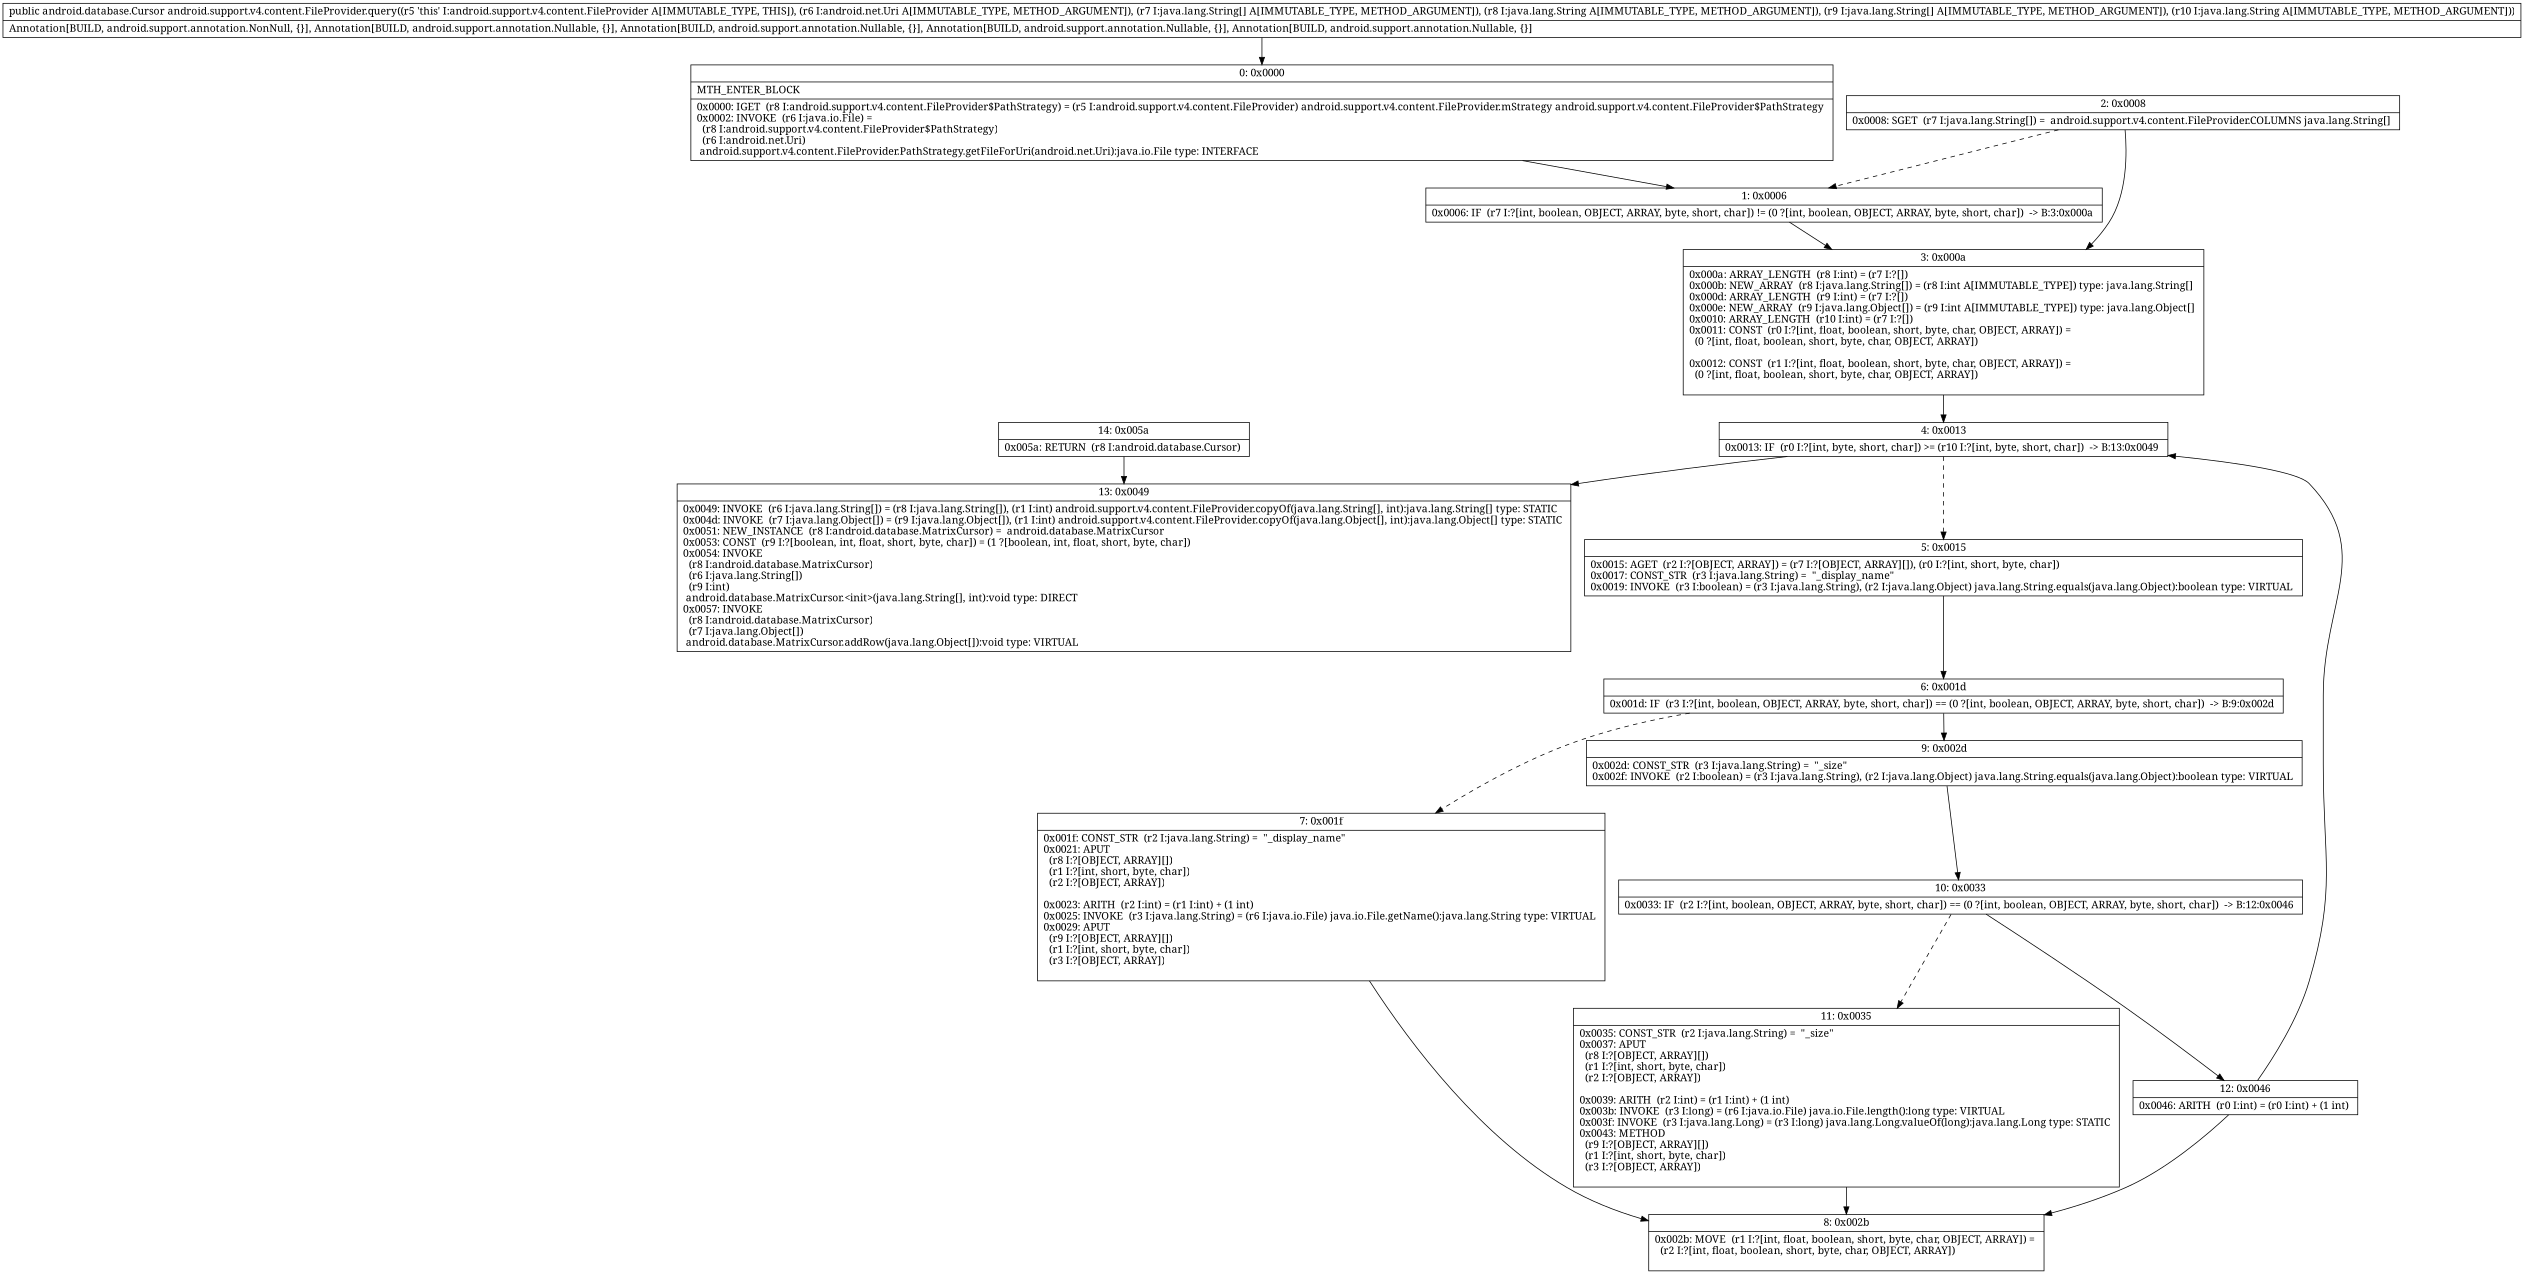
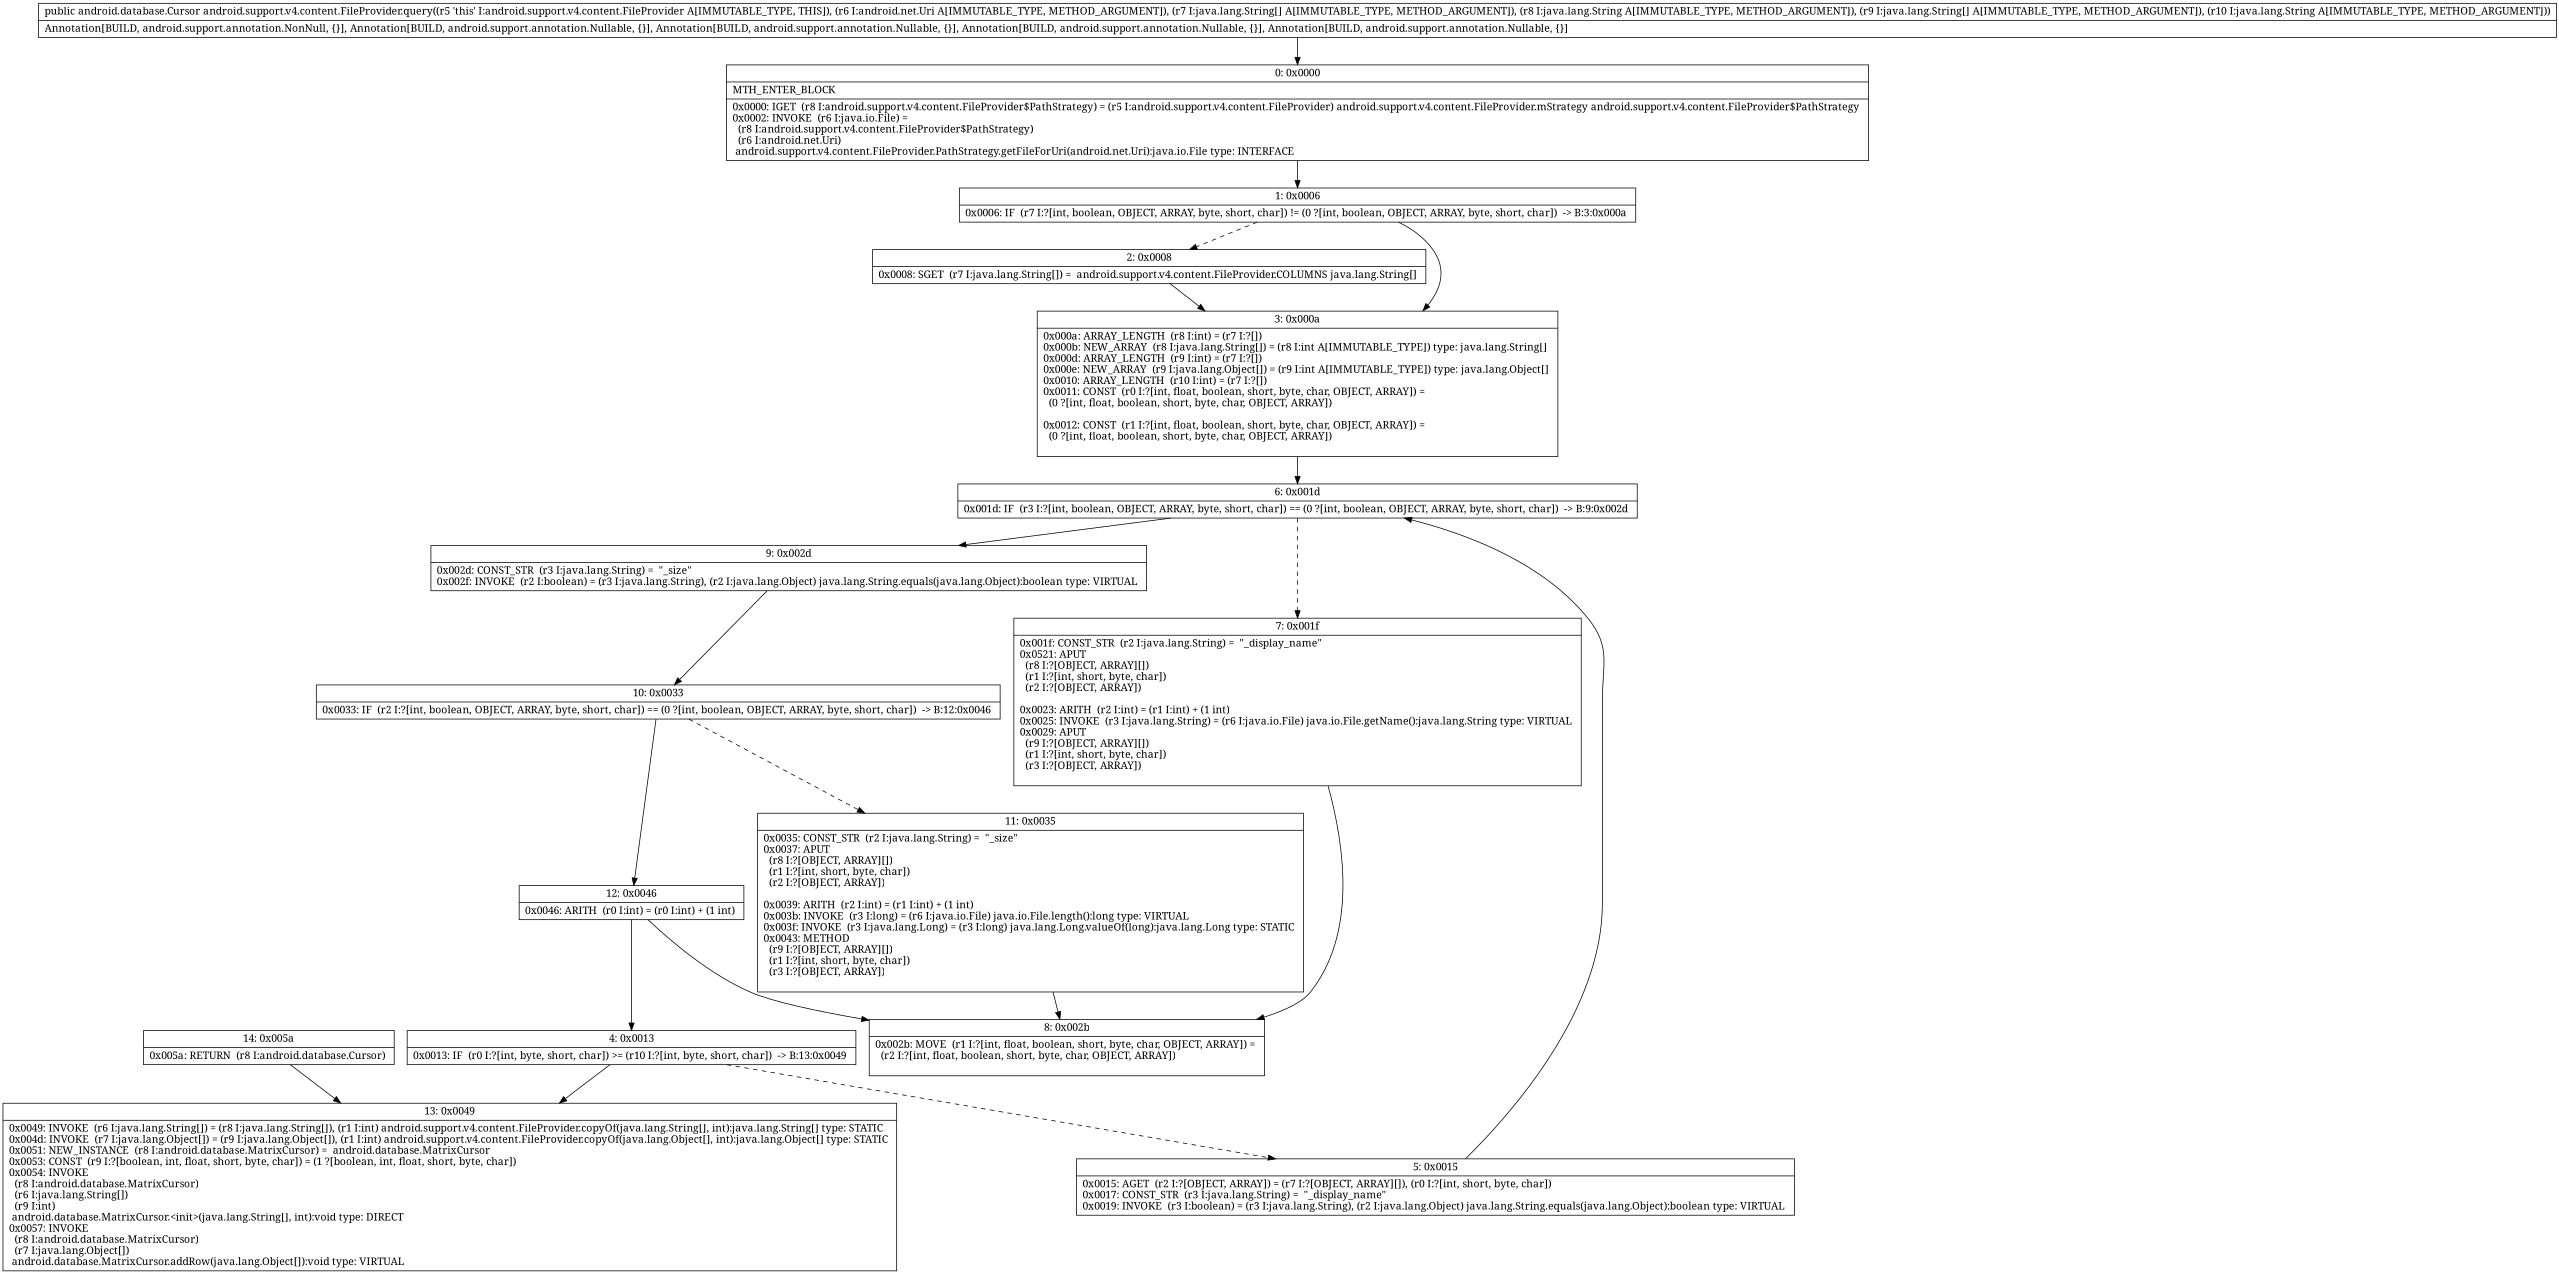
edge "2: 0x0008" -> "1: 0x0006": reversed
edge "3: 0x000a" -> "4: 0x0013": now "3: 0x000a" -> "6: 0x001d"
node "7: 0x001f": text "0x0021: APUT" -> "0x0521: APUT"
